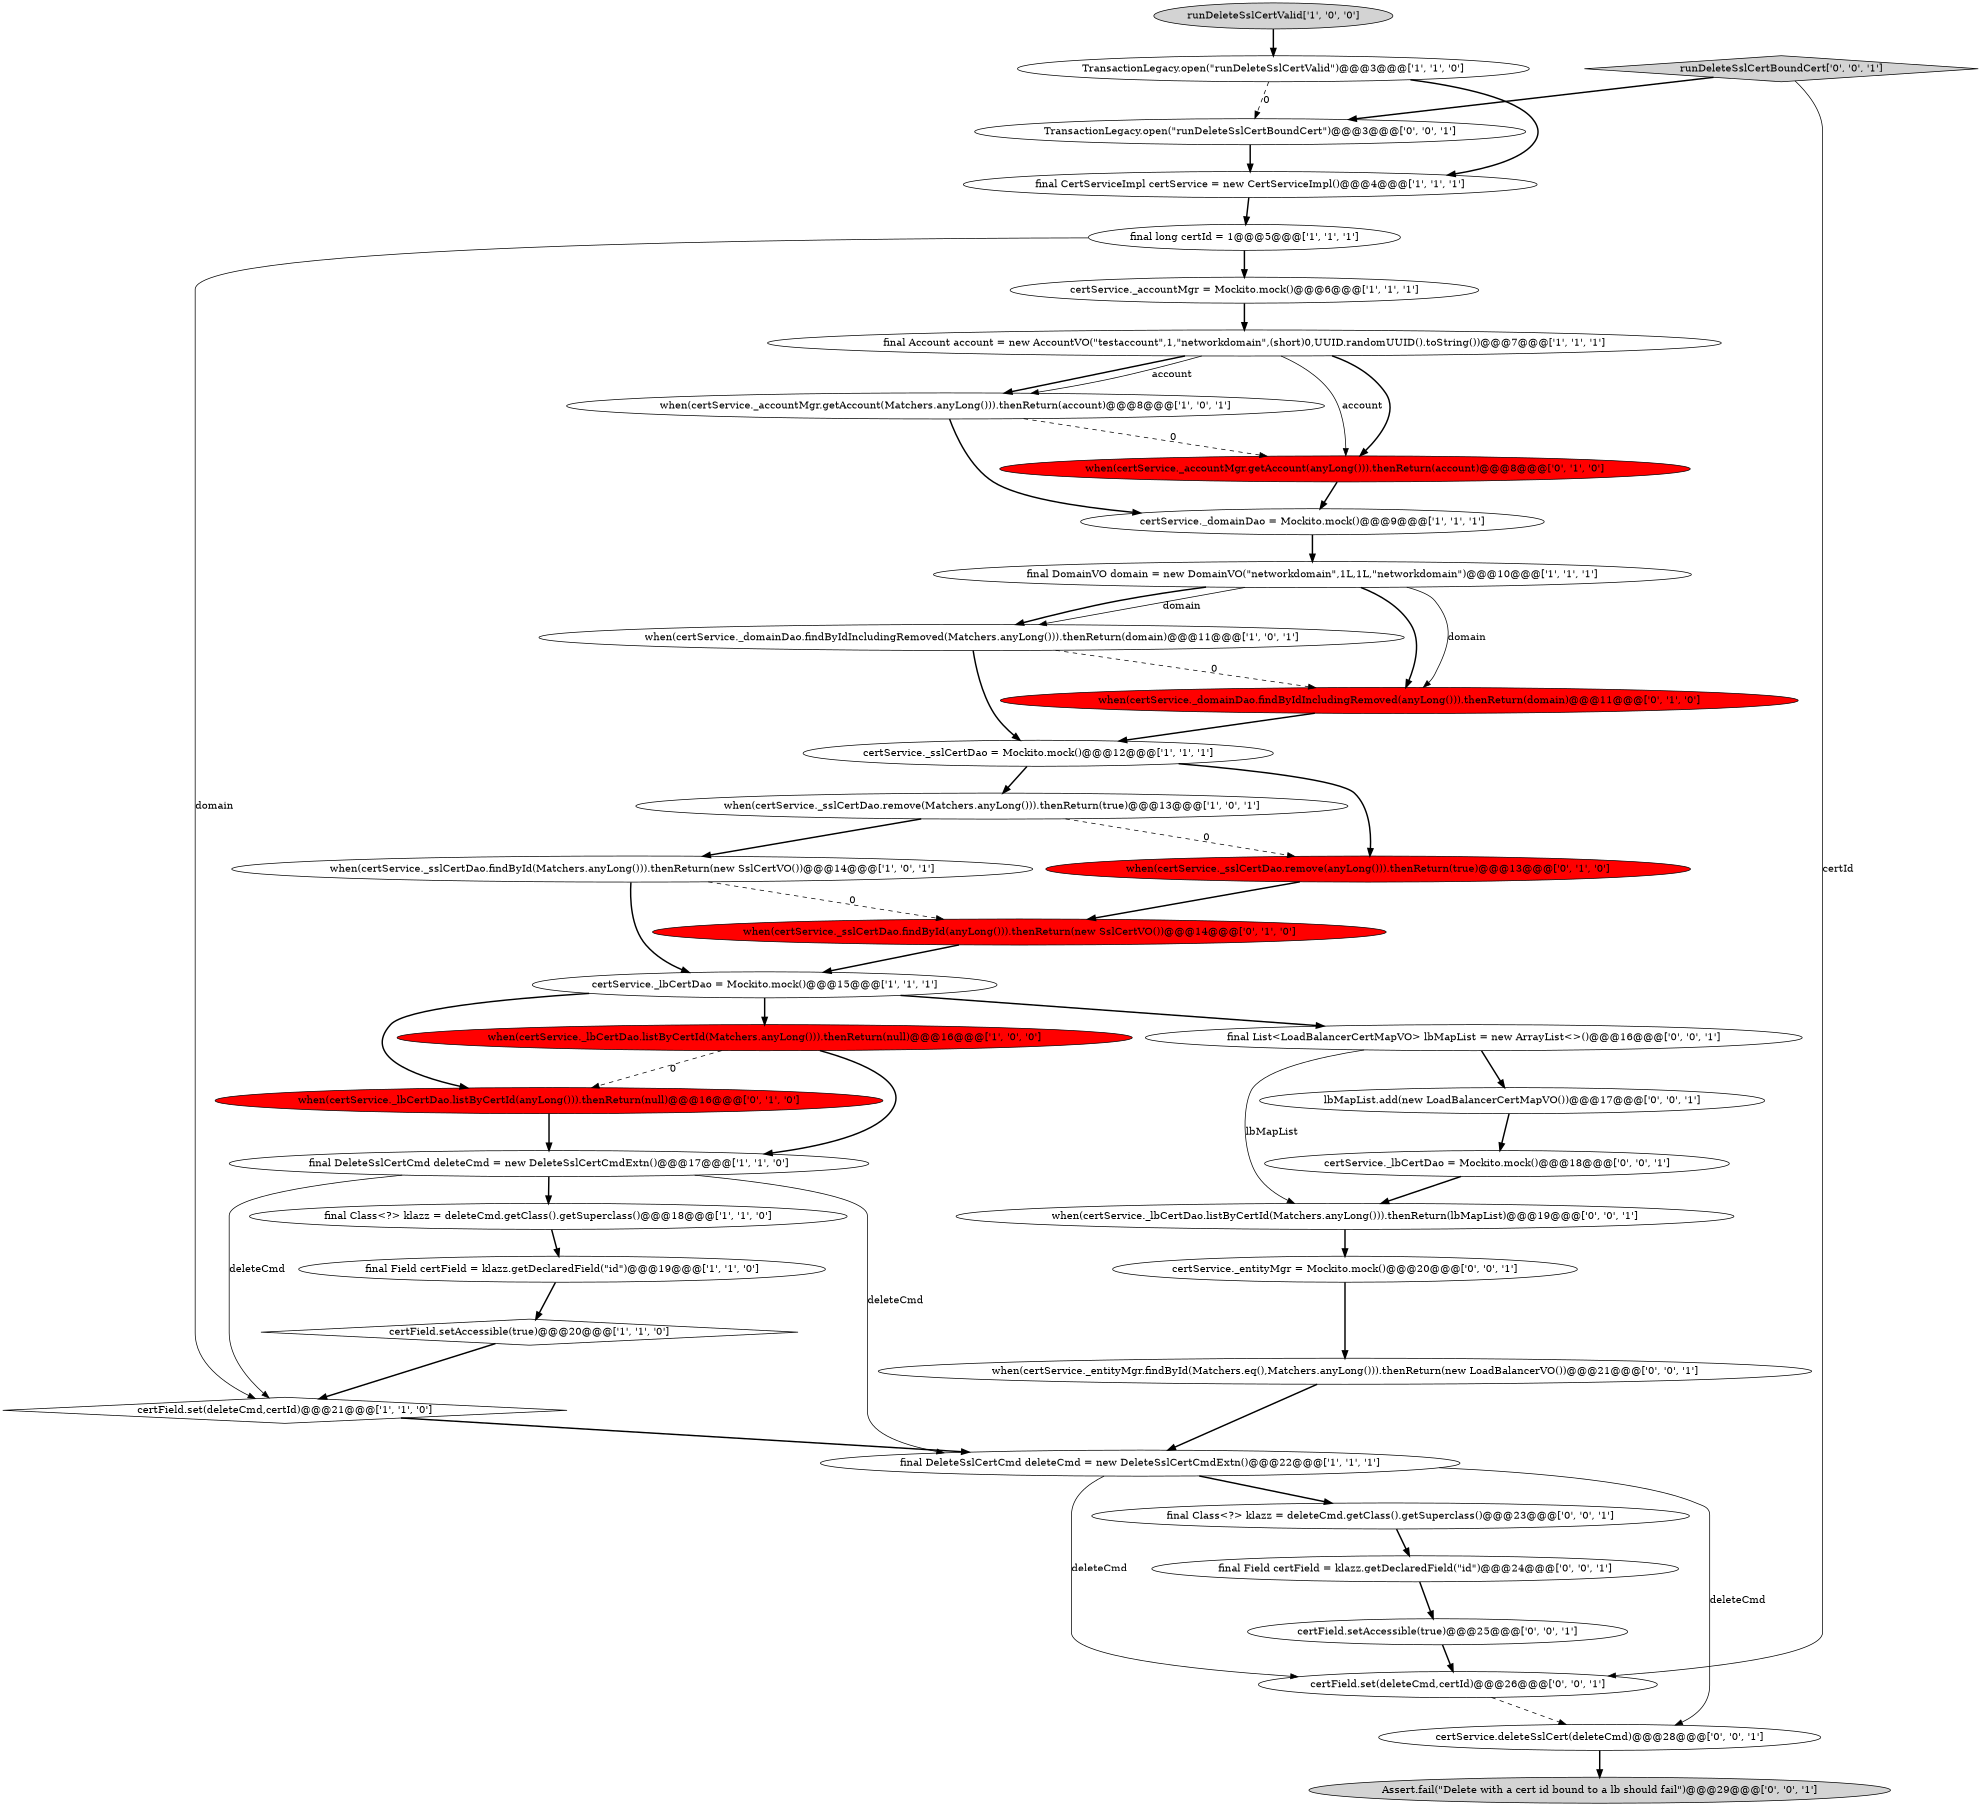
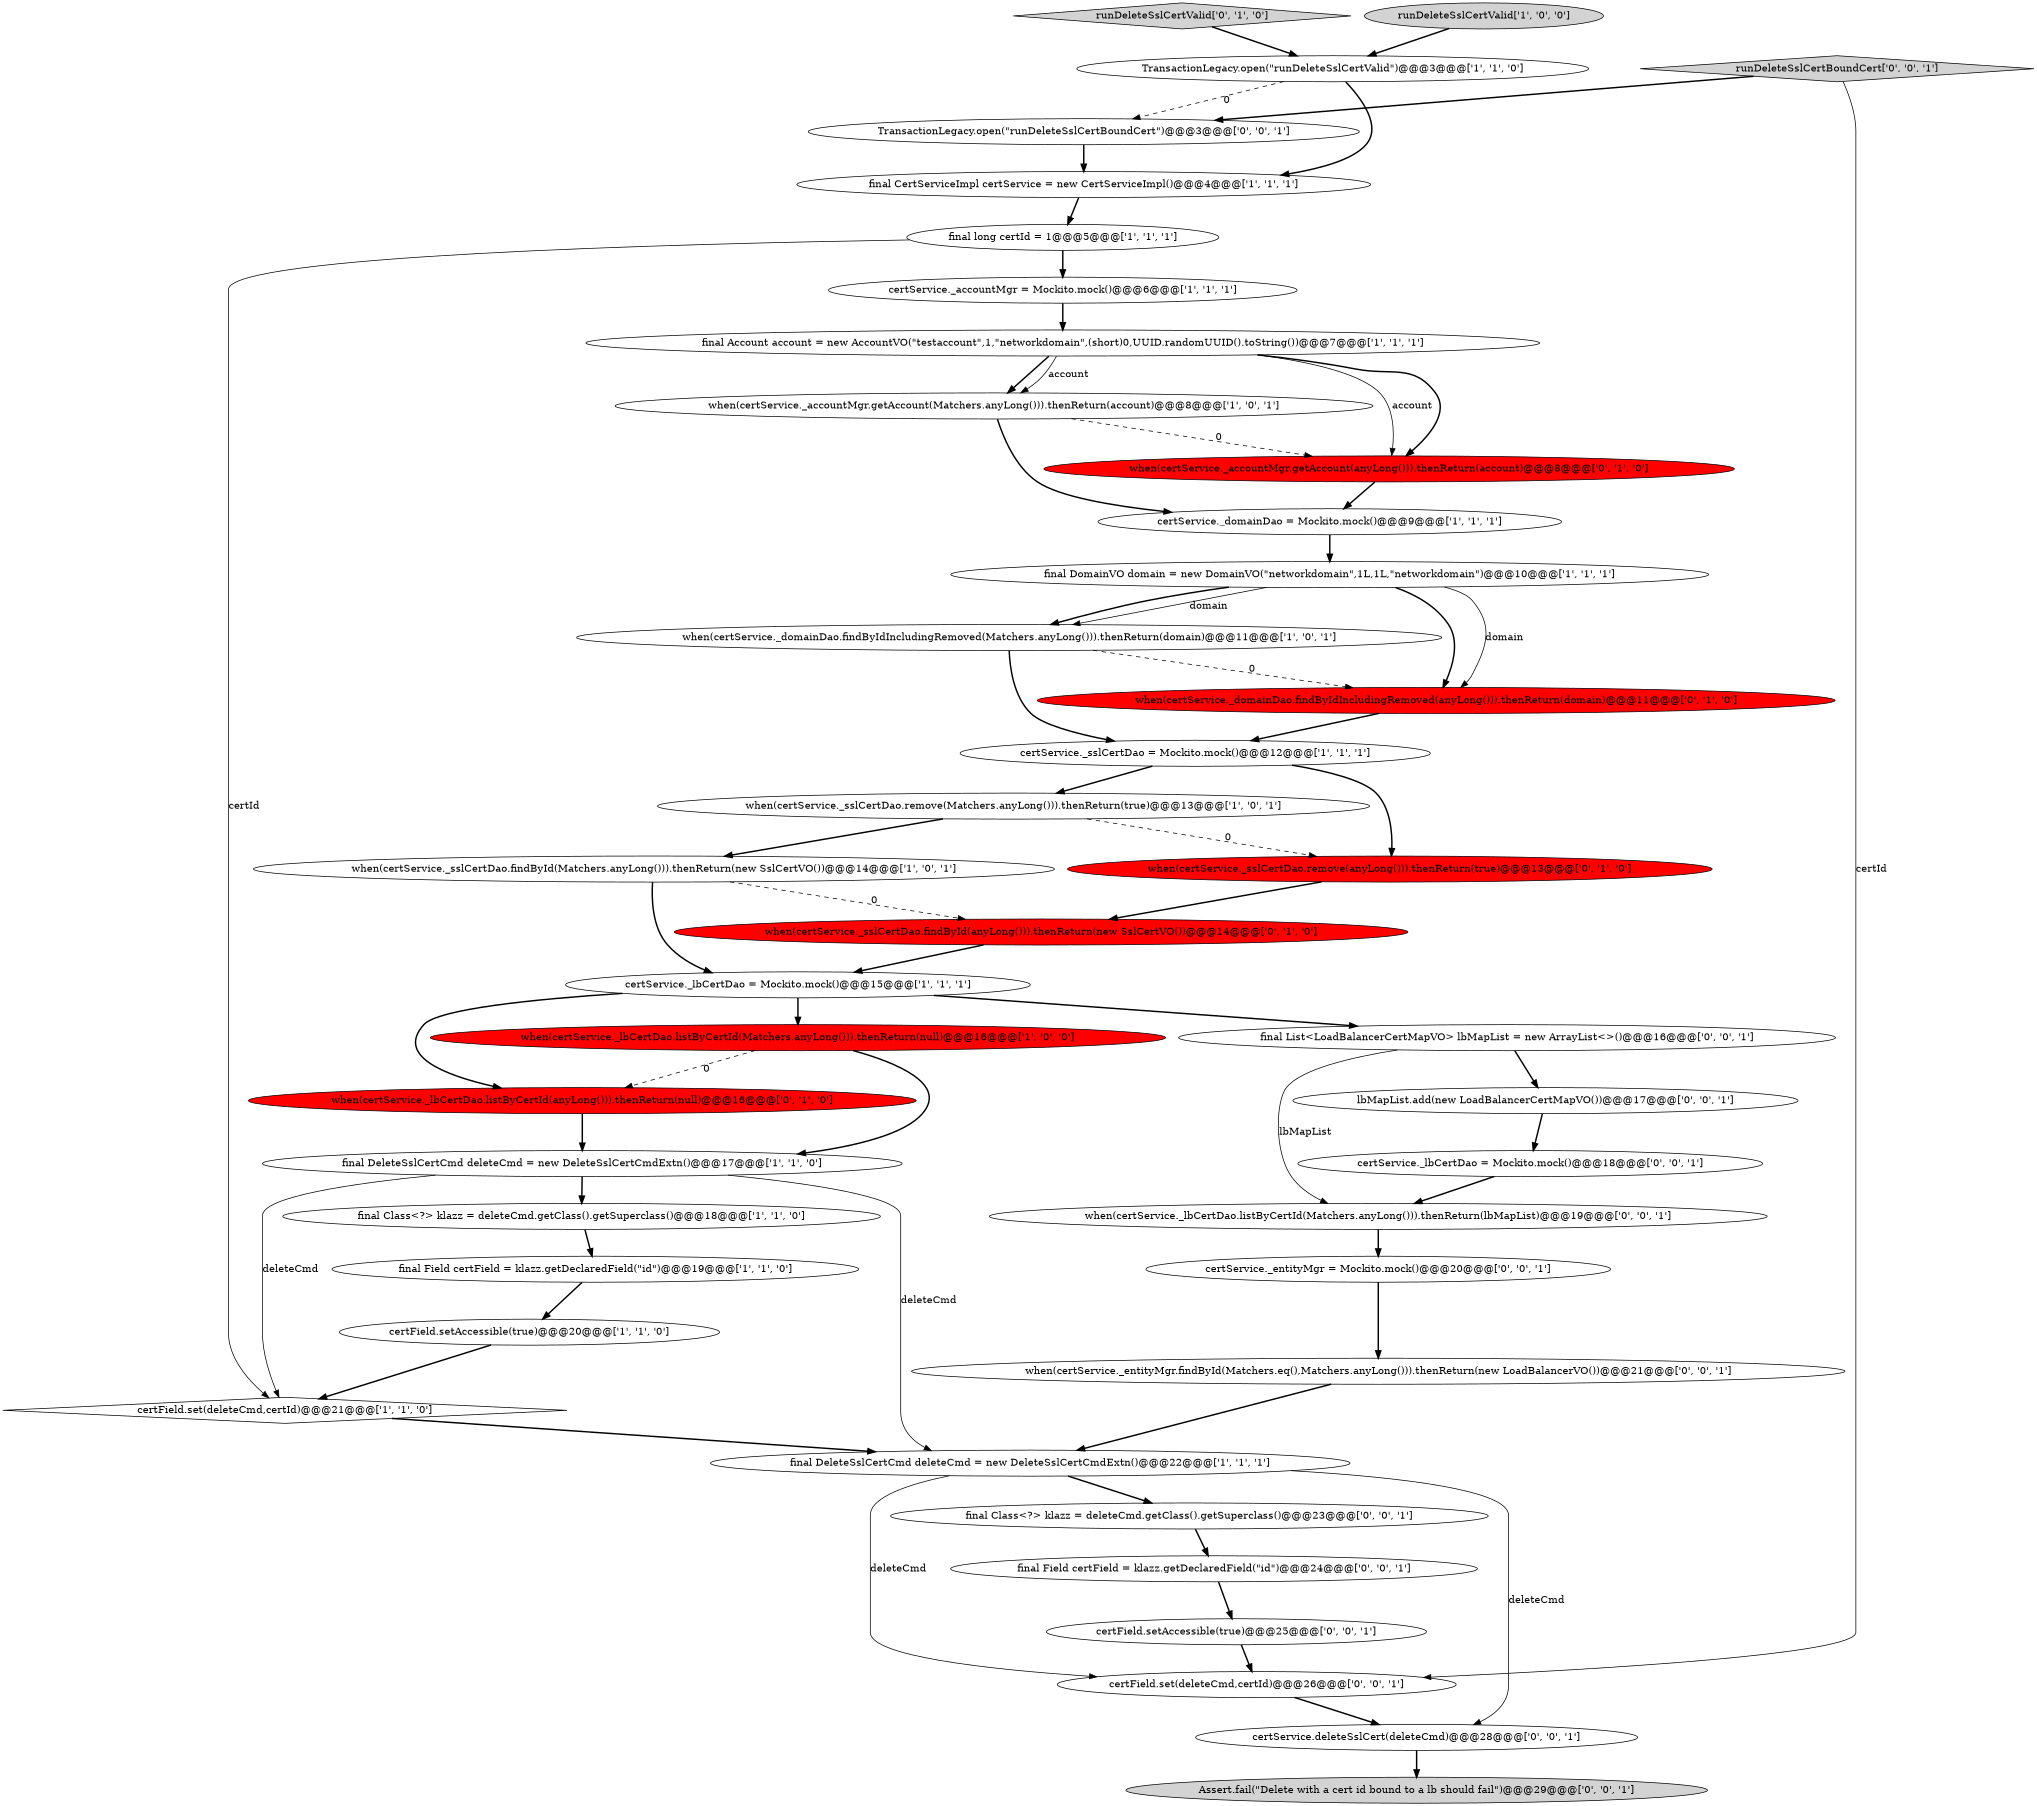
node "runDeleteSslCertValid['0', '1', '0']": added
edge "final long certId = 1@@@5@@@['1', '1', '1']" -> "certField.set(deleteCmd,certId)@@@21@@@['1', '1', '0']": label "domain" -> "certId"
node "certField.setAccessible(true)@@@20@@@['1', '1', '0']": shape diamond -> ellipse
edge "certField.set(deleteCmd,certId)@@@26@@@['0', '0', '1']" -> "certService.deleteSslCert(deleteCmd)@@@28@@@['0', '0', '1']": style dashed -> bold
